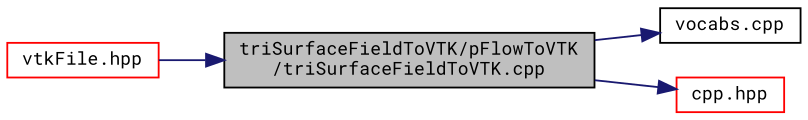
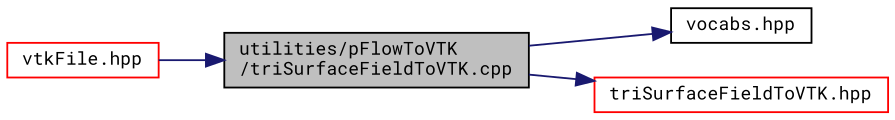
node "vocabs.cpp": label "vocabs.cpp" -> "vocabs.hpp"
node "triSurfaceFieldToVTK/pFlowToVTK /triSurfaceFieldToVTK.cpp": label "triSurfaceFieldToVTK/pFlowToVTK /triSurfaceFieldToVTK.cpp" -> "utilities/pFlowToVTK /triSurfaceFieldToVTK.cpp"
node "cpp.hpp": label "cpp.hpp" -> "triSurfaceFieldToVTK.hpp"
